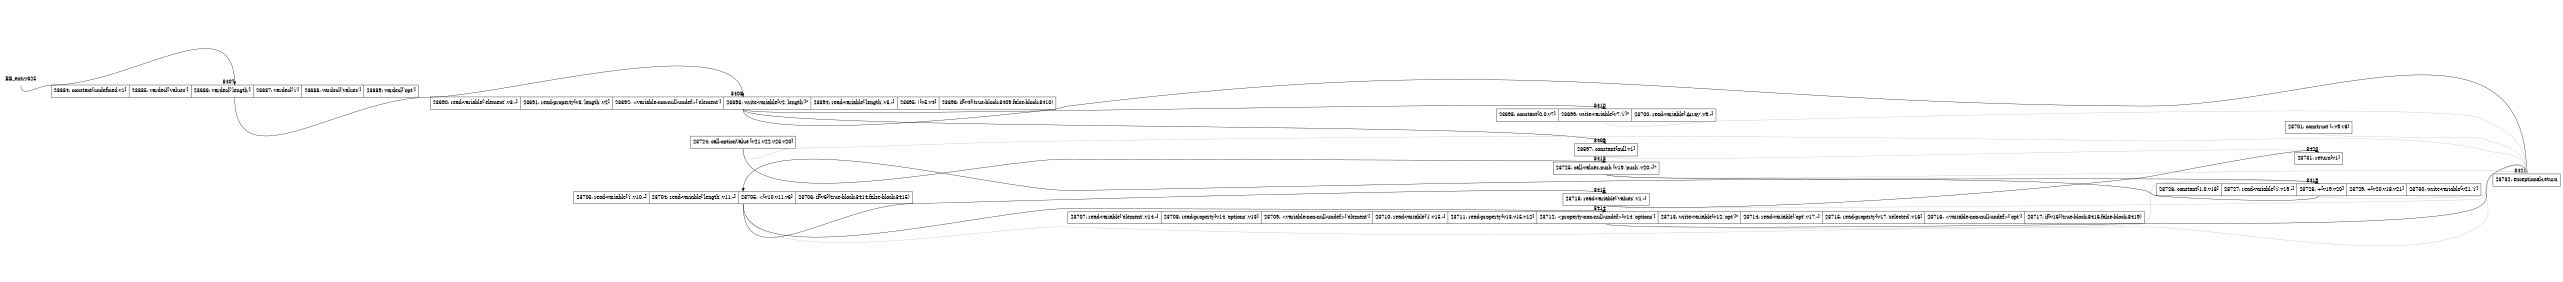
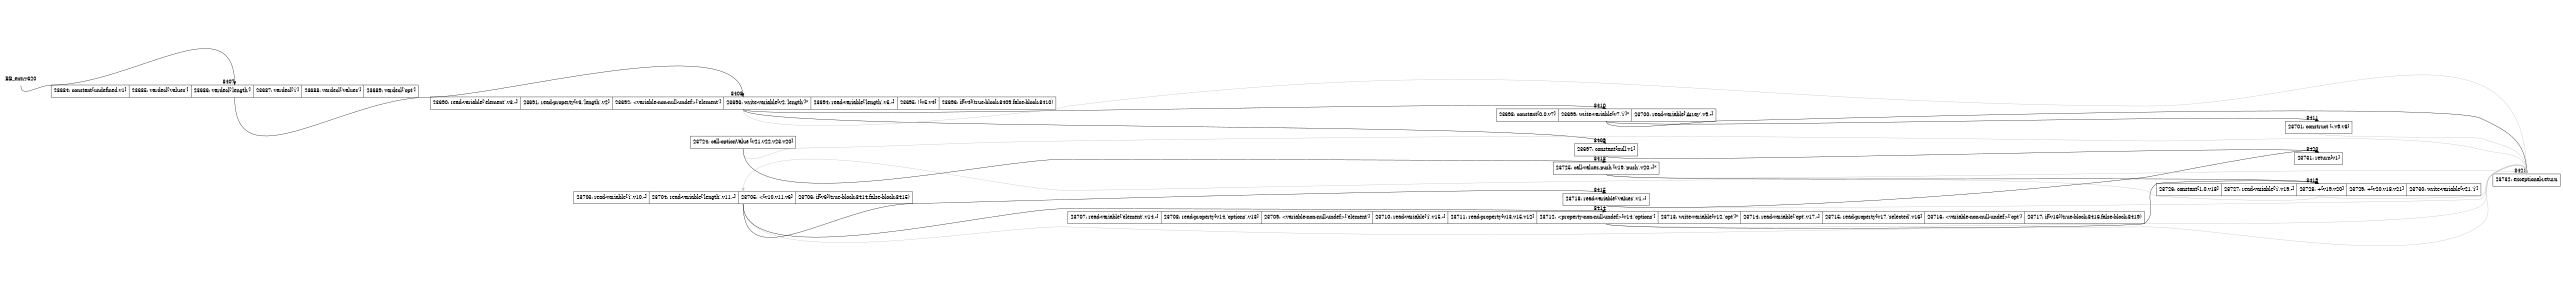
node "BB_entry625": label "BB_entry625" -> "BB_entry620"
edge "23690: read-variable['element',v3,-]" -> "23732: exceptional-return": color black -> gray
edge "23698: constant[0.0,v7]" -> "23732: exceptional-return": color gray -> black
edge "23698: constant[0.0,v7]" -> "23701: construct [-,v9,v8]": added
edge "23697: constant[null,v1]" -> "23731: return[v1]": color gray -> black
edge "23726: constant[1.0,v18]" -> "23703: read-variable['i',v10,-]": color black -> gray
edge "23707: read-variable['element',v14,-]" -> "23726: constant[1.0,v18]": color gray -> black
edge "23707: read-variable['element',v14,-]" -> "23732: exceptional-return": color black -> gray
